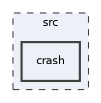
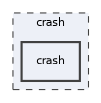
cluster "src": label "src" -> "crash"
